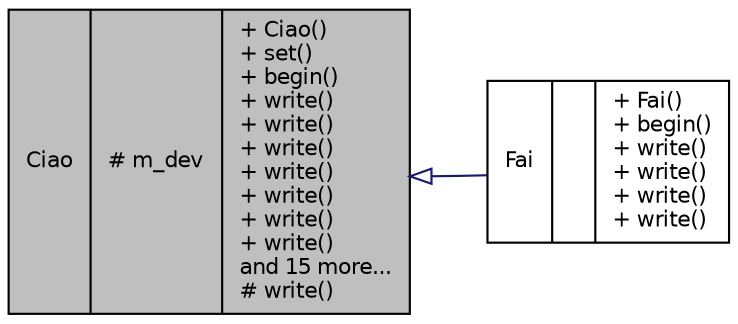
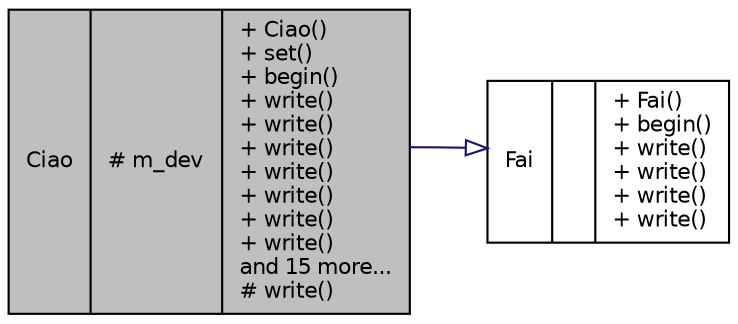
edge "Fai" -> "Ciao": reversed
